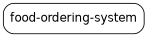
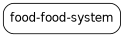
node "food-ordering-system": label "food-ordering-system" -> "food-food-system"
